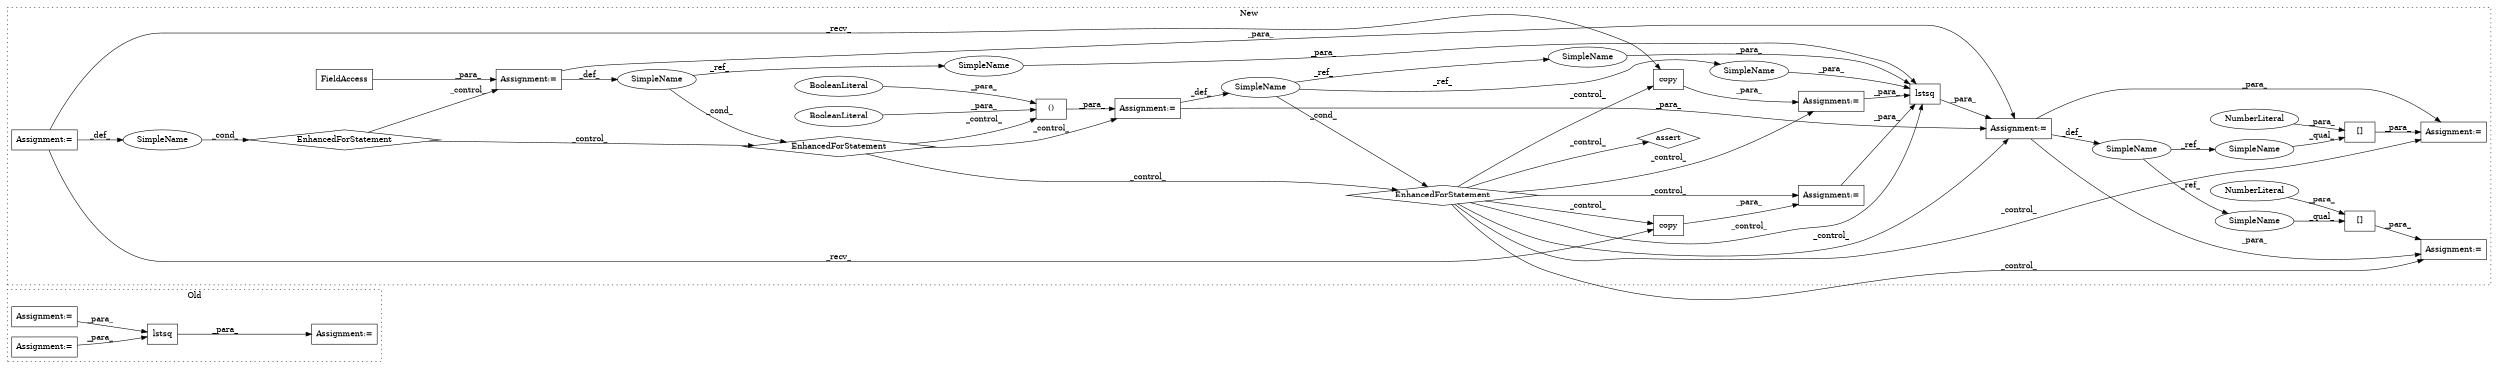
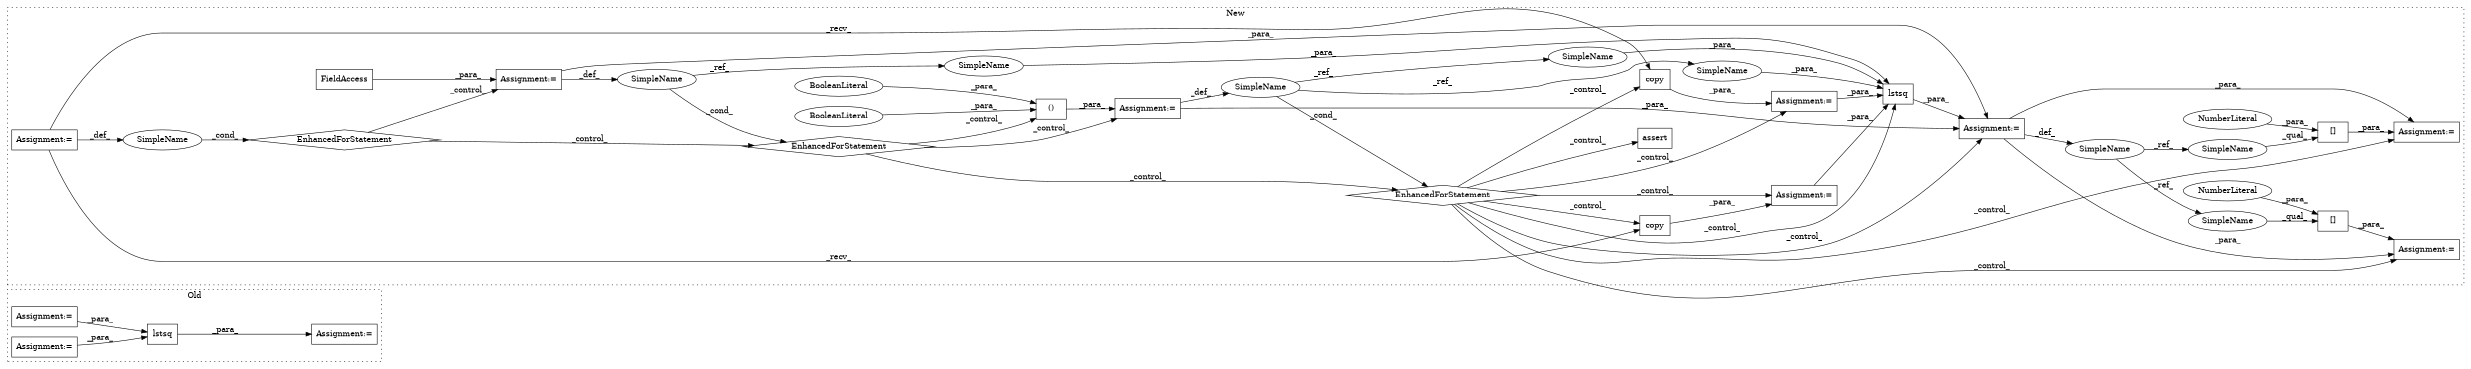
node "assert": shape diamond -> box
